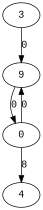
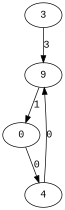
edge "3" -> "9": label "0" -> "3"
edge "9" -> "0": label "0" -> "1"
edge "0" -> "9": now "4" -> "9"
edge "0" -> "4": label "8" -> "0"
